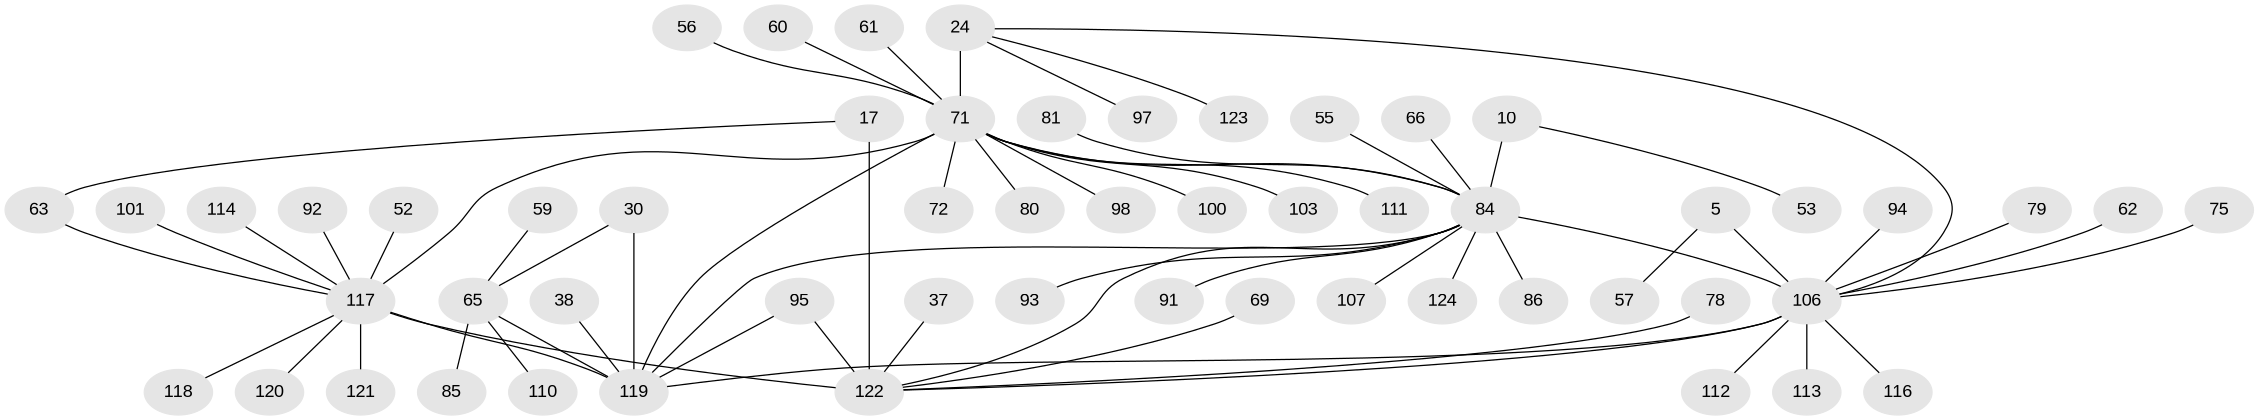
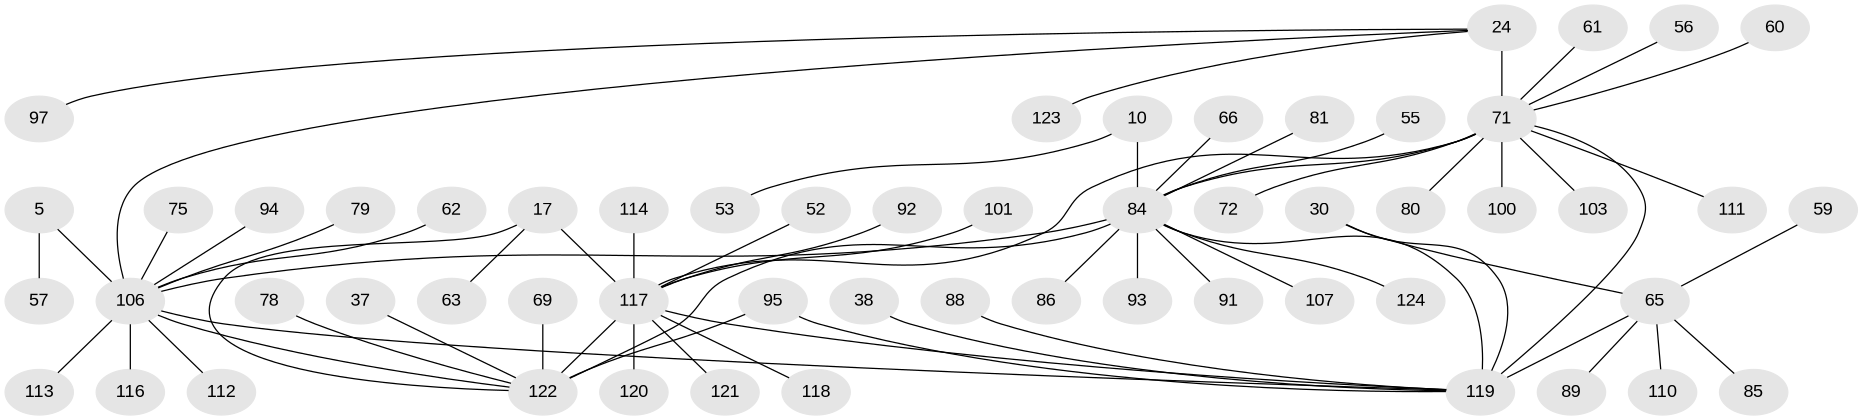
node "98": removed
edge "63" -- "117": now "17" -- "117"
node "88": added
node "89": added
